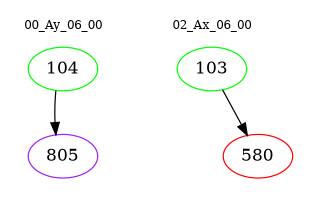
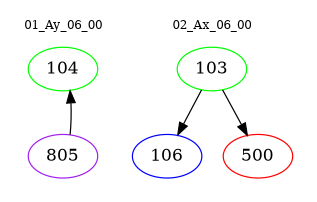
cluster "00_Ay_06_00": label "00_Ay_06_00" -> "01_Ay_06_00"
edge "104" -> "805": reversed
node "106": added
node "580": label "580" -> "500"
